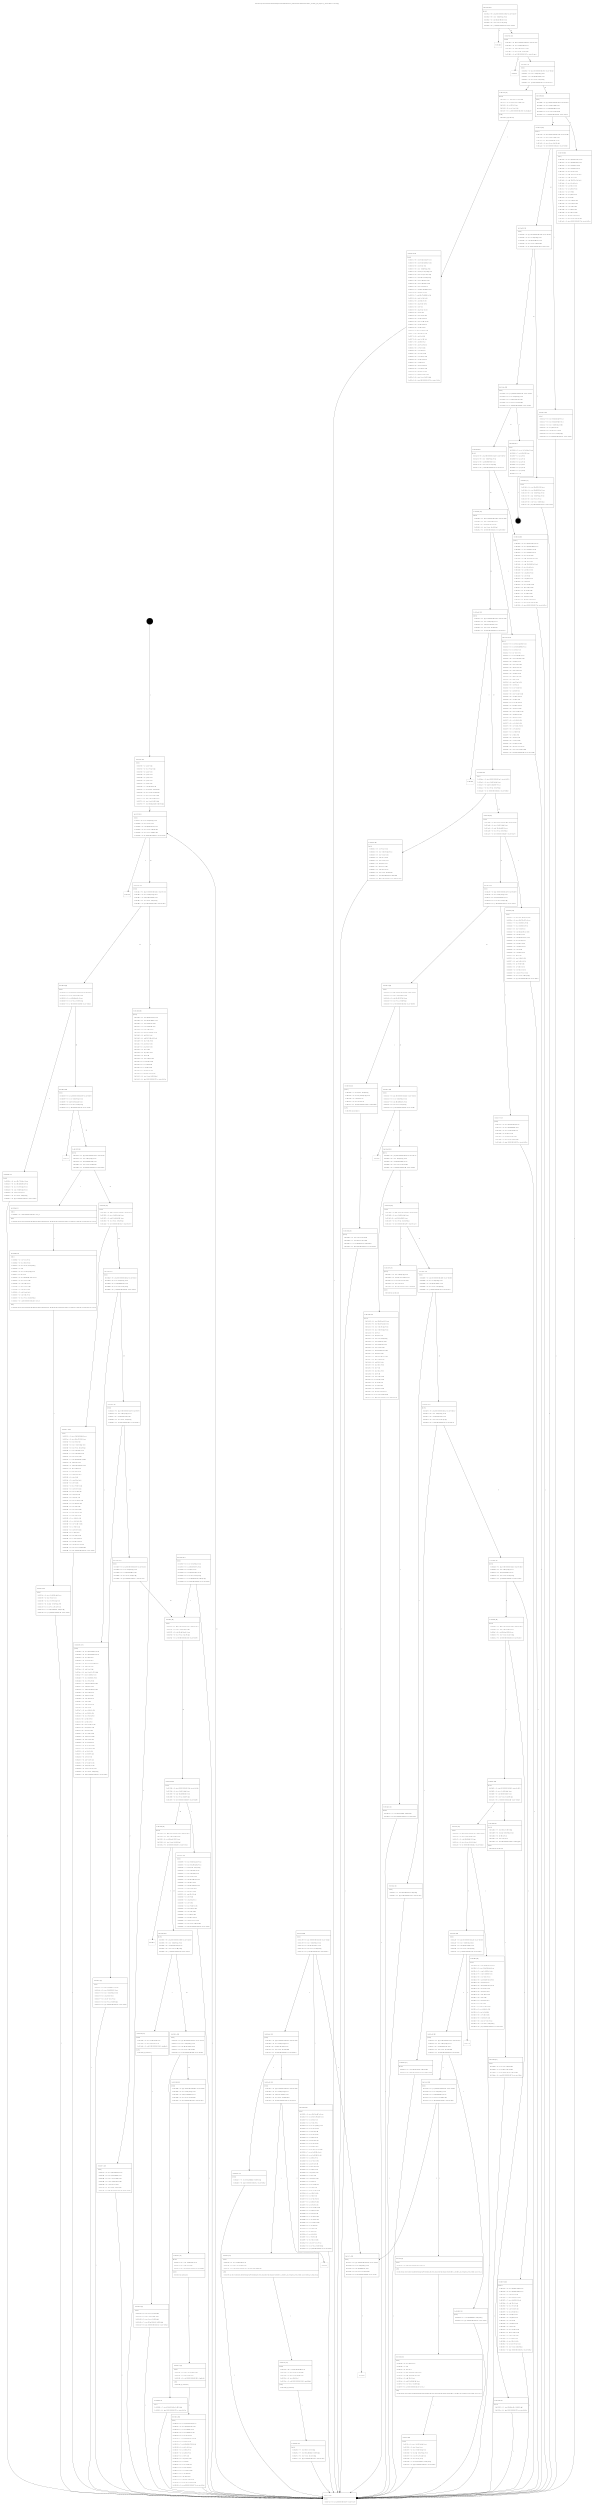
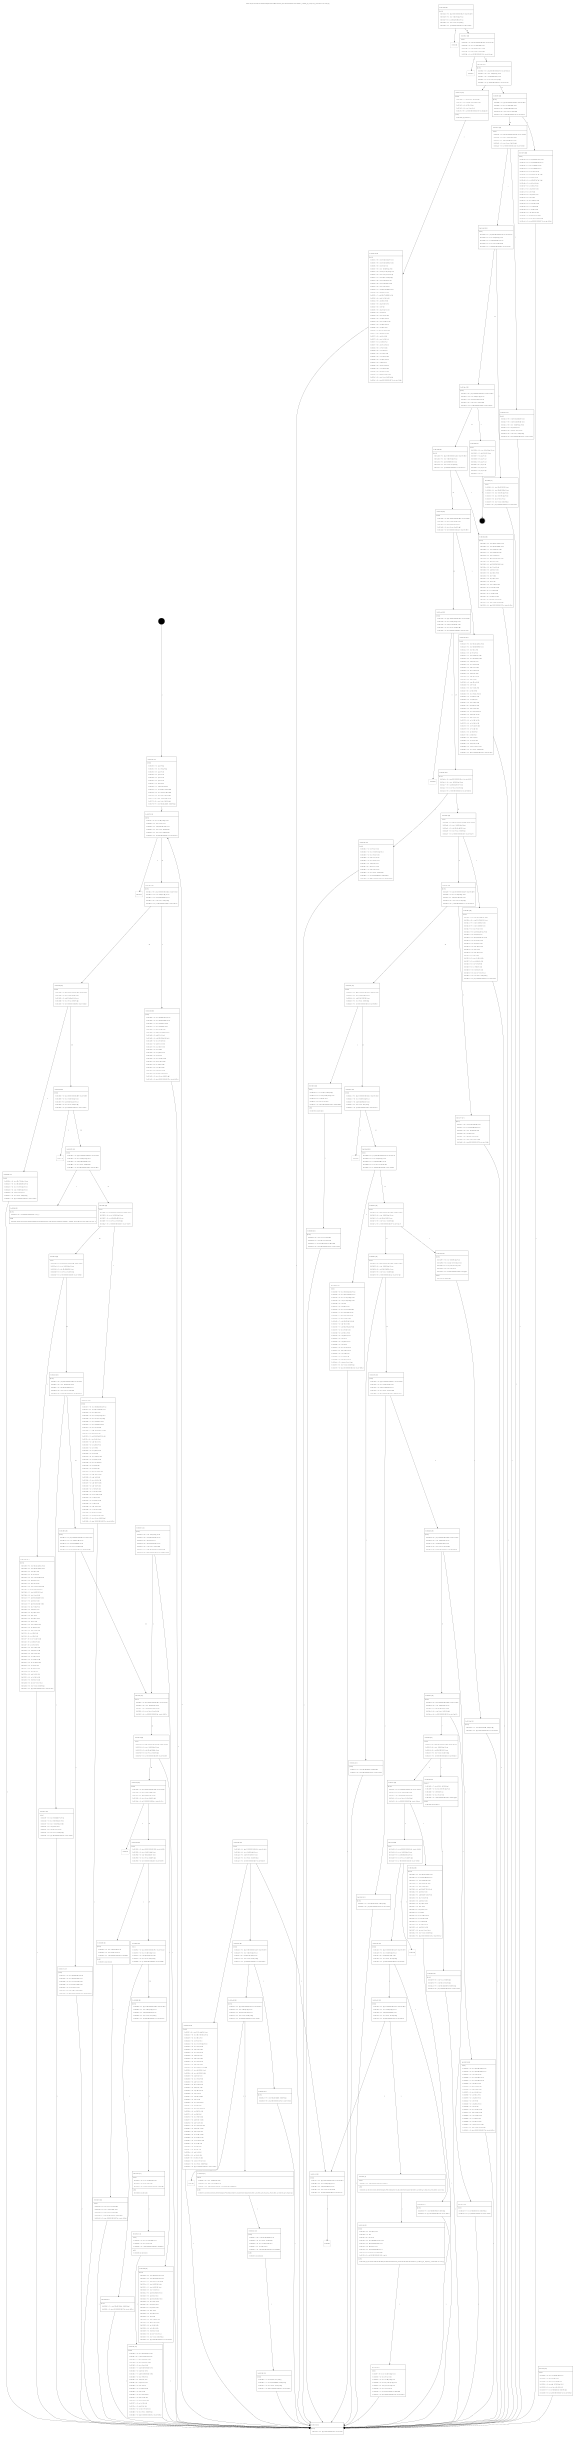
node "0x4020bb [52]": removed
